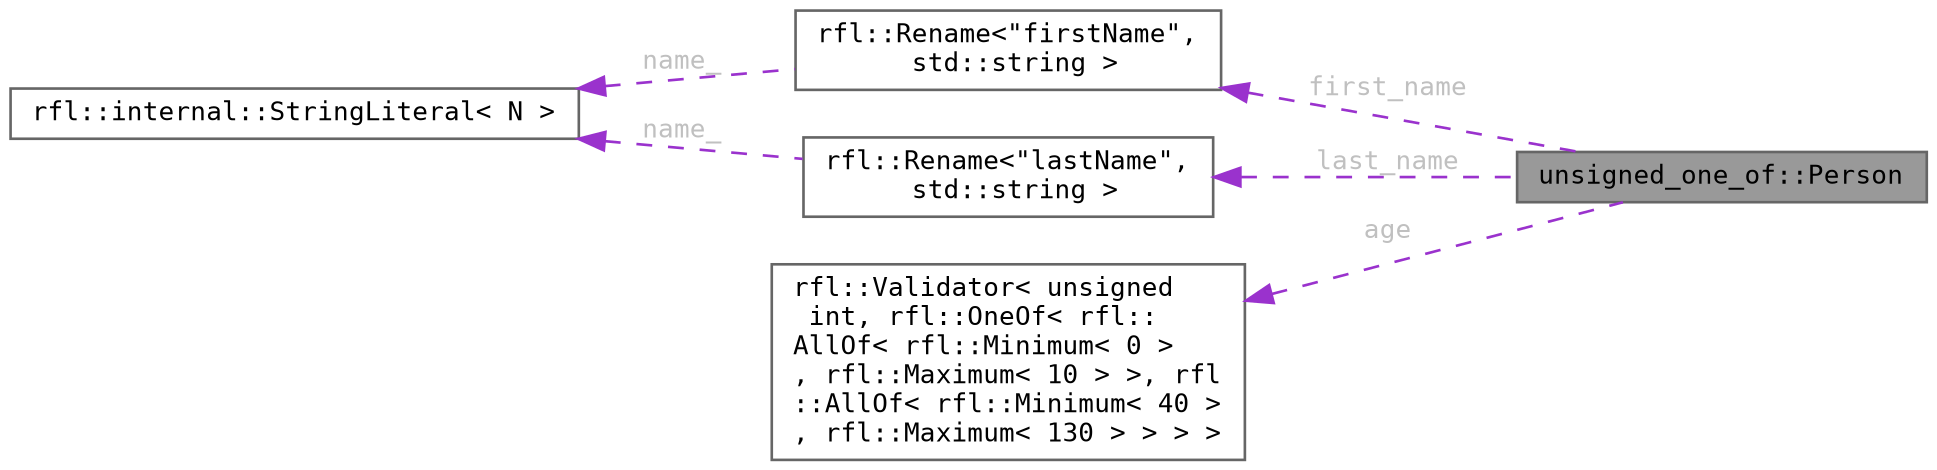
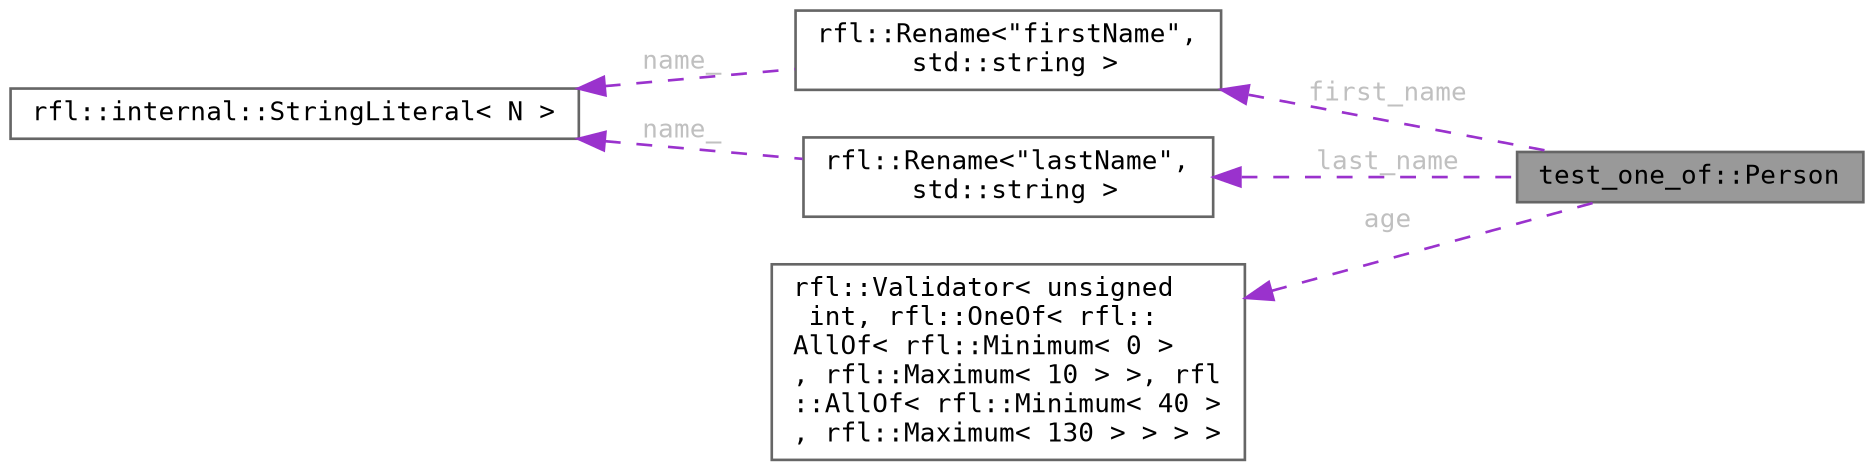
node "unsigned_one_of::Person": label "unsigned_one_of::Person" -> "test_one_of::Person"
